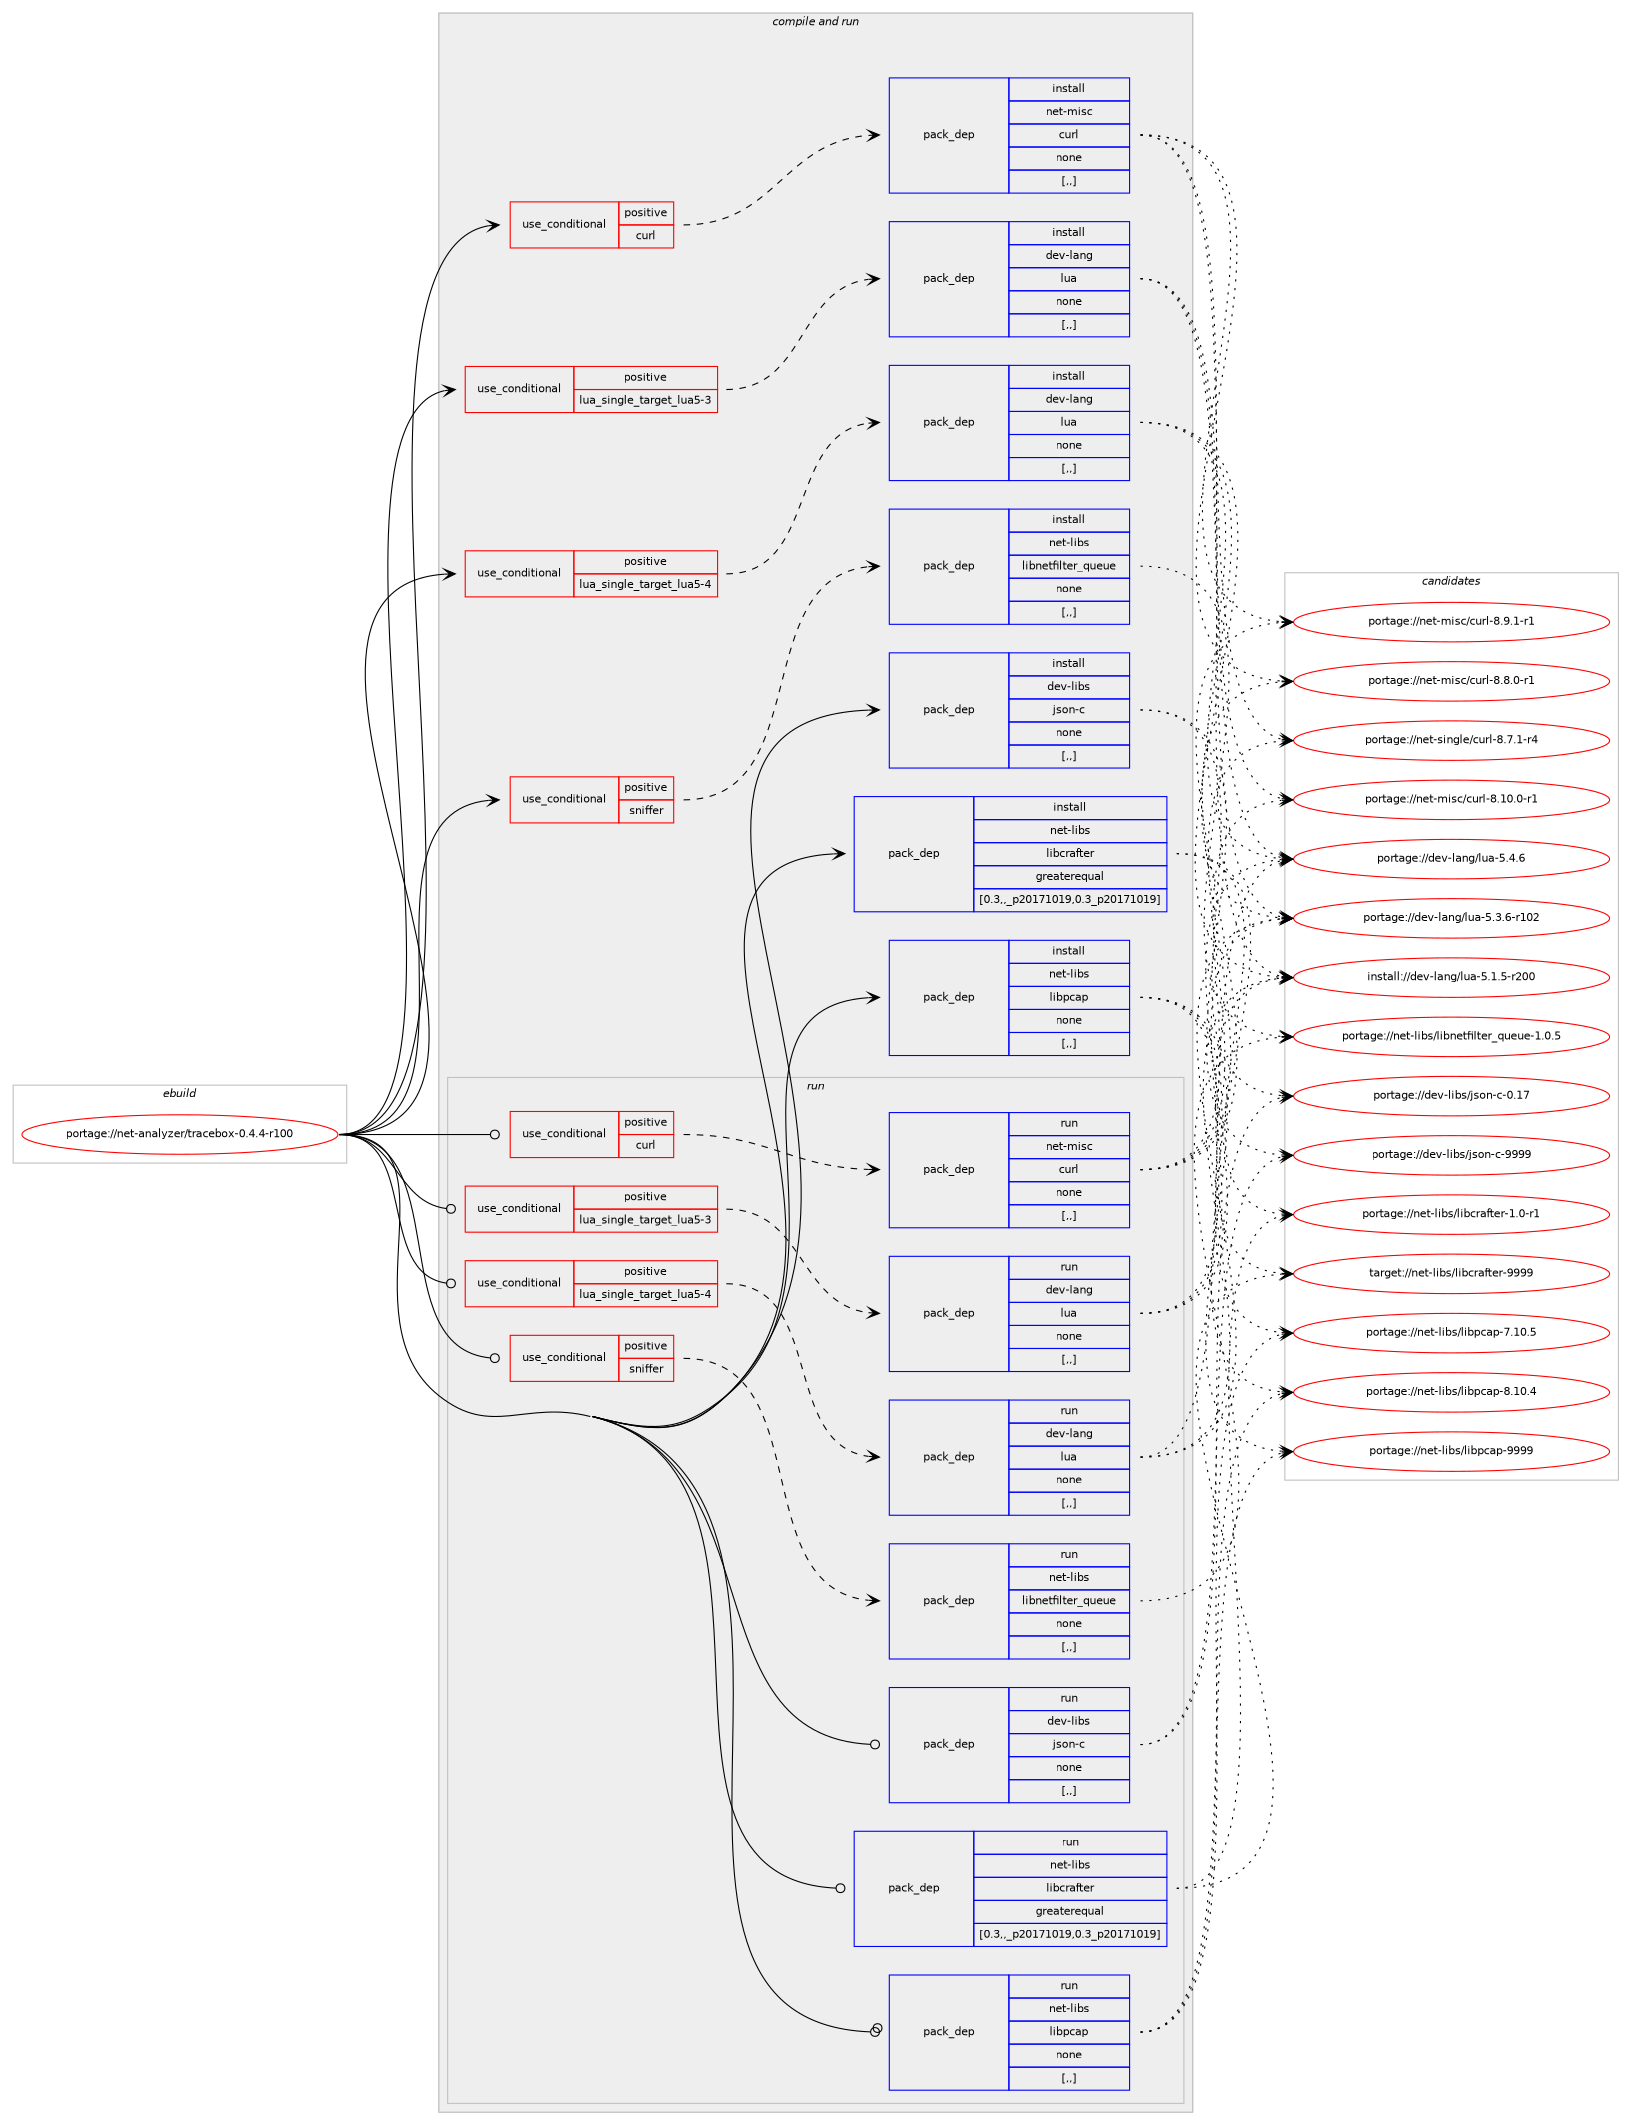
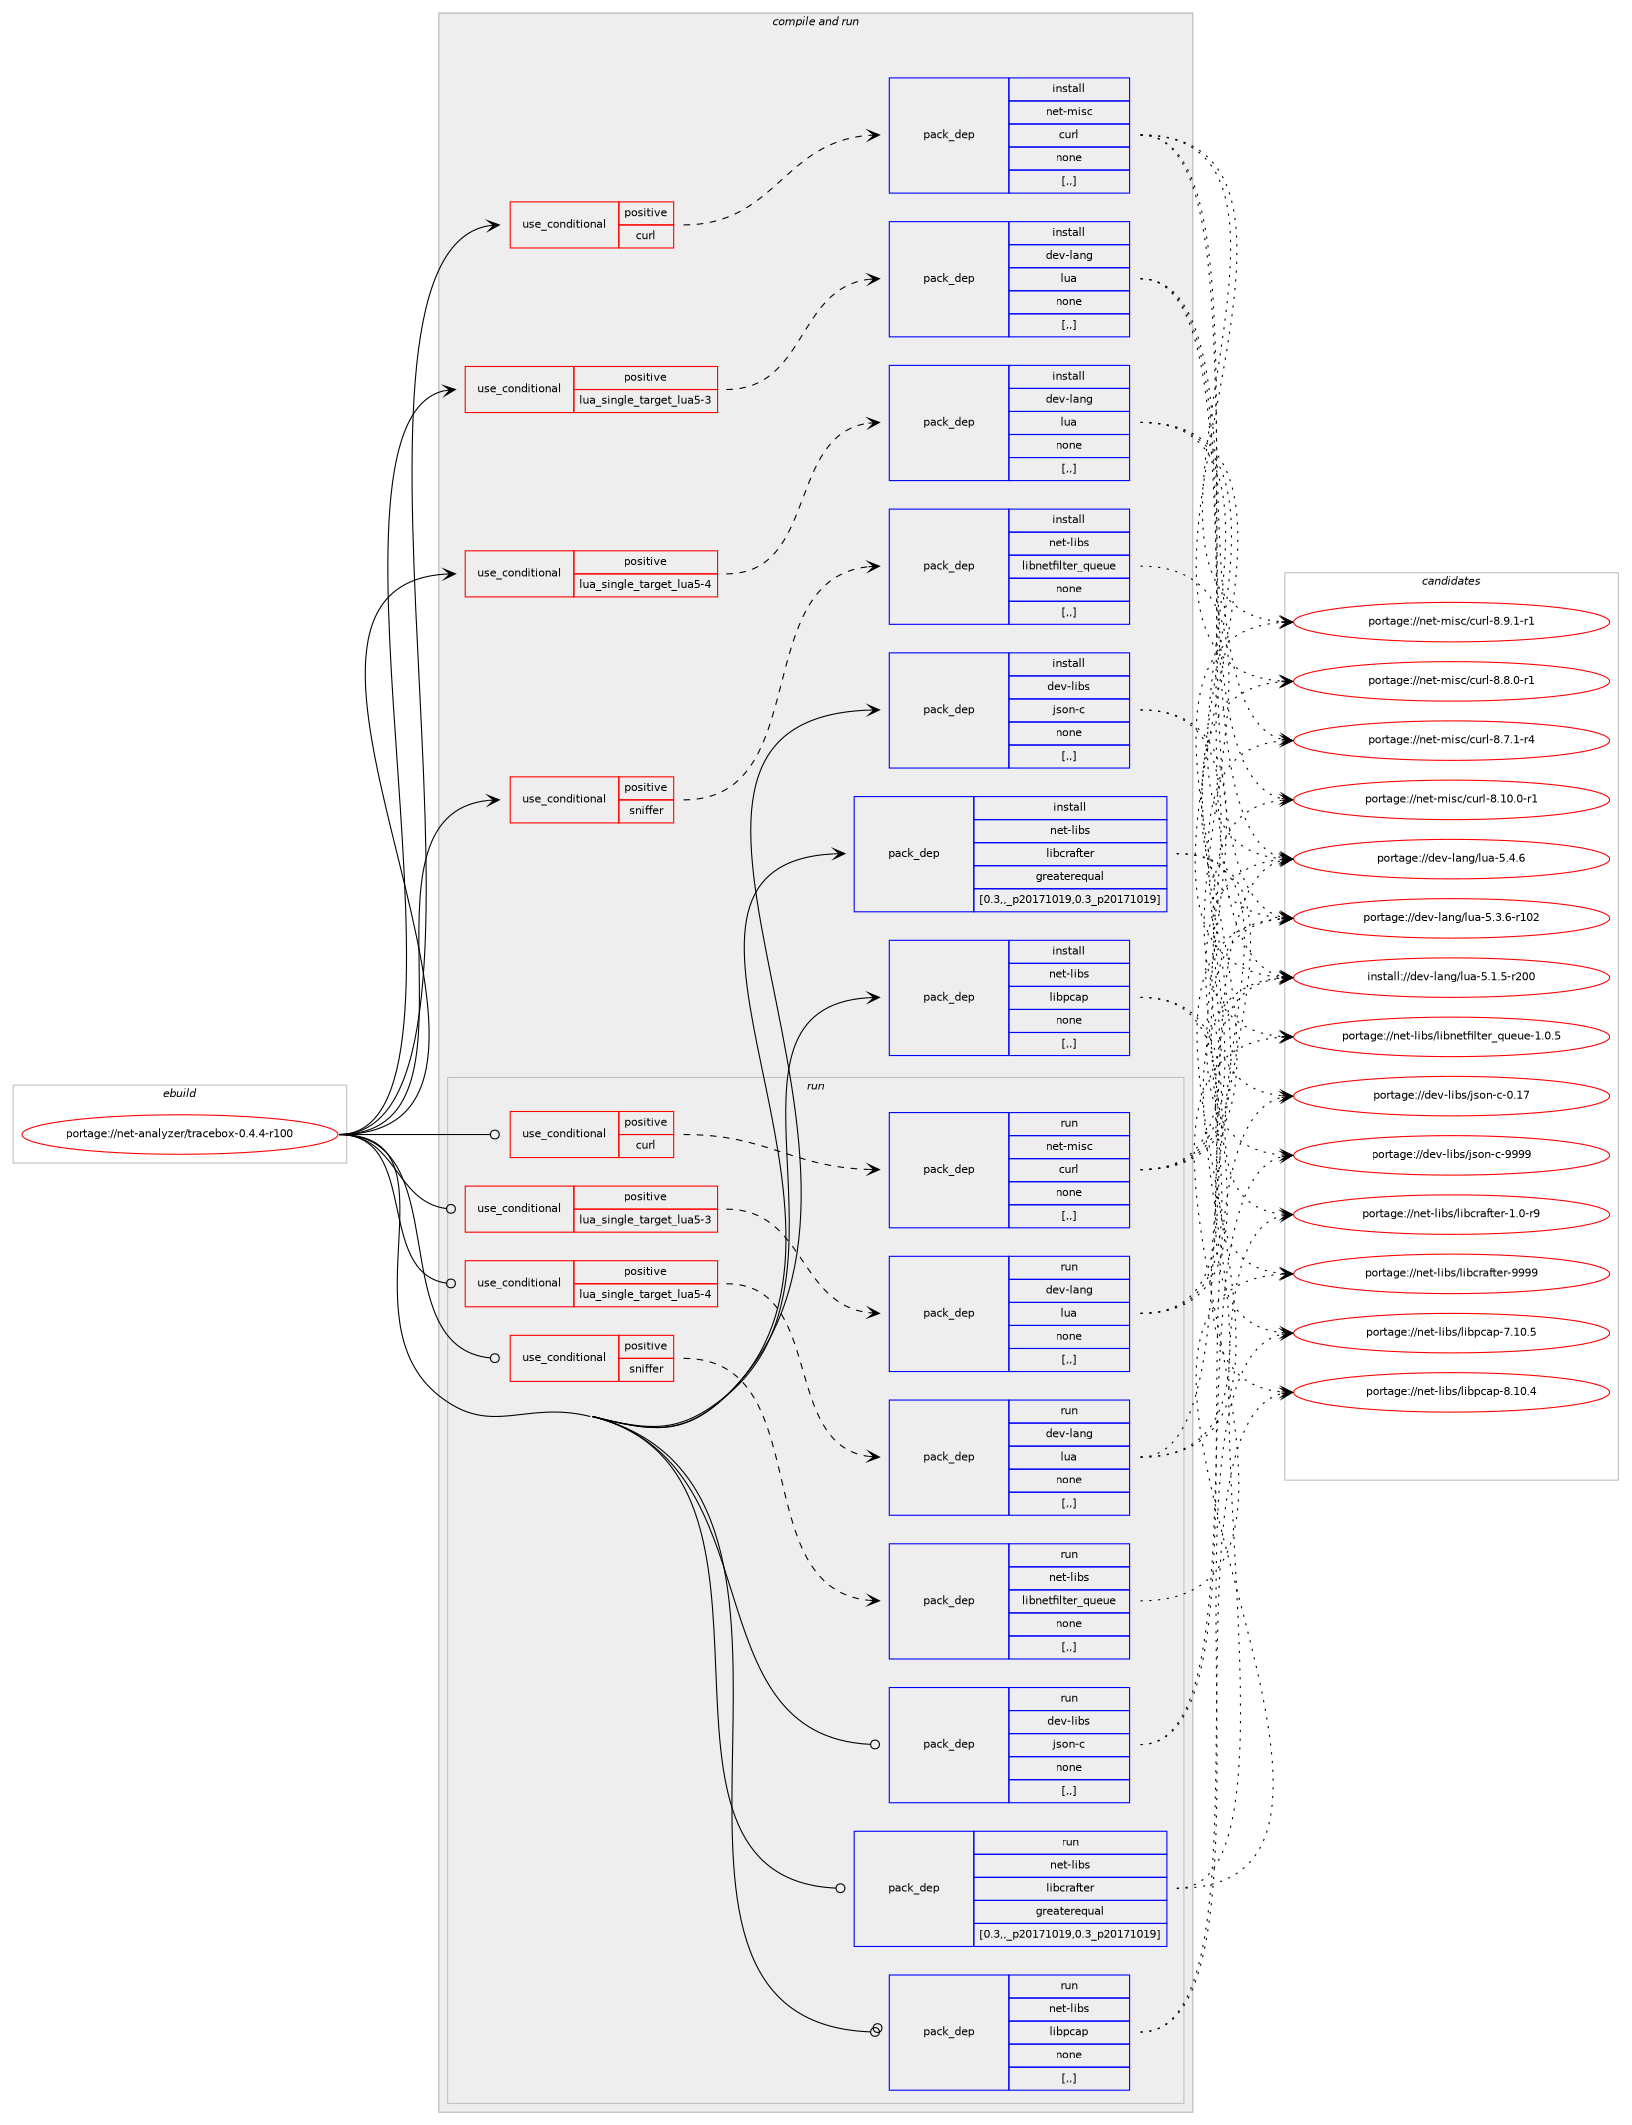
node "portage://net-single/curl-8.7.1-r4": label "portage://net-single/curl-8.7.1-r4" -> "portage://net-misc/curl-8.7.1-r4"
node "portage://net-libs/libcrafter-1.0-r1": label "portage://net-libs/libcrafter-1.0-r1" -> "portage://net-libs/libcrafter-1.0-r9"
node "target://net-libs/libcrafter-9999": label "target://net-libs/libcrafter-9999" -> "portage://net-libs/libcrafter-9999"
node "portage://net-libs/libpcap-9999": removed
